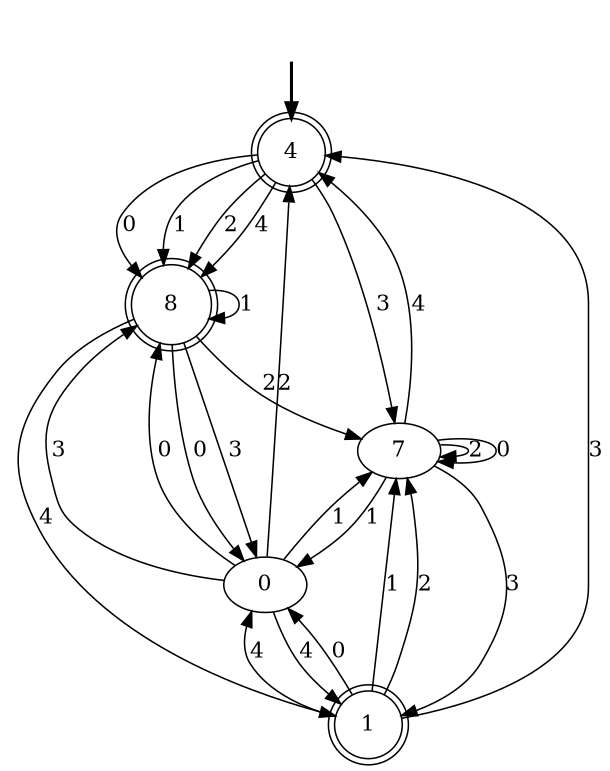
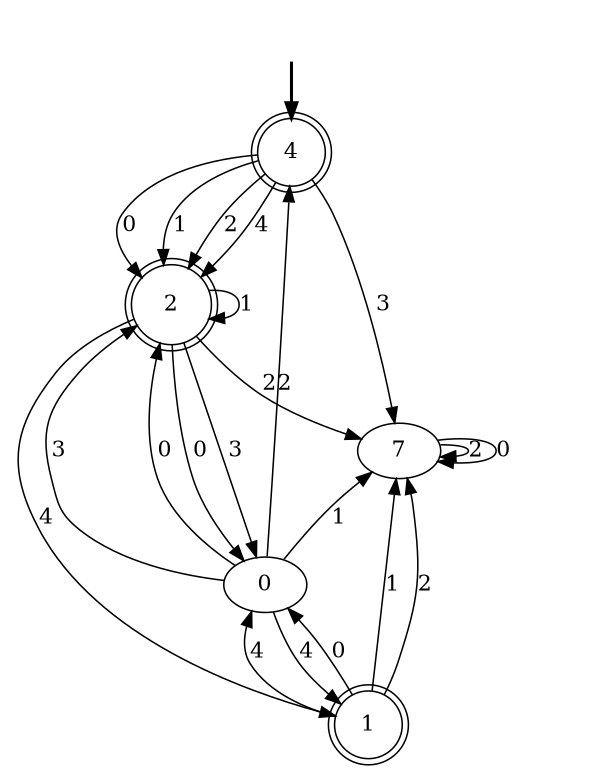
edge "7" -> "4": removed, label "4"
node "8": label "8" -> "2"
edge "1" -> "4": removed, label "3"
edge "7" -> "0": removed, label "1"
edge "7" -> "1": removed, label "3"
